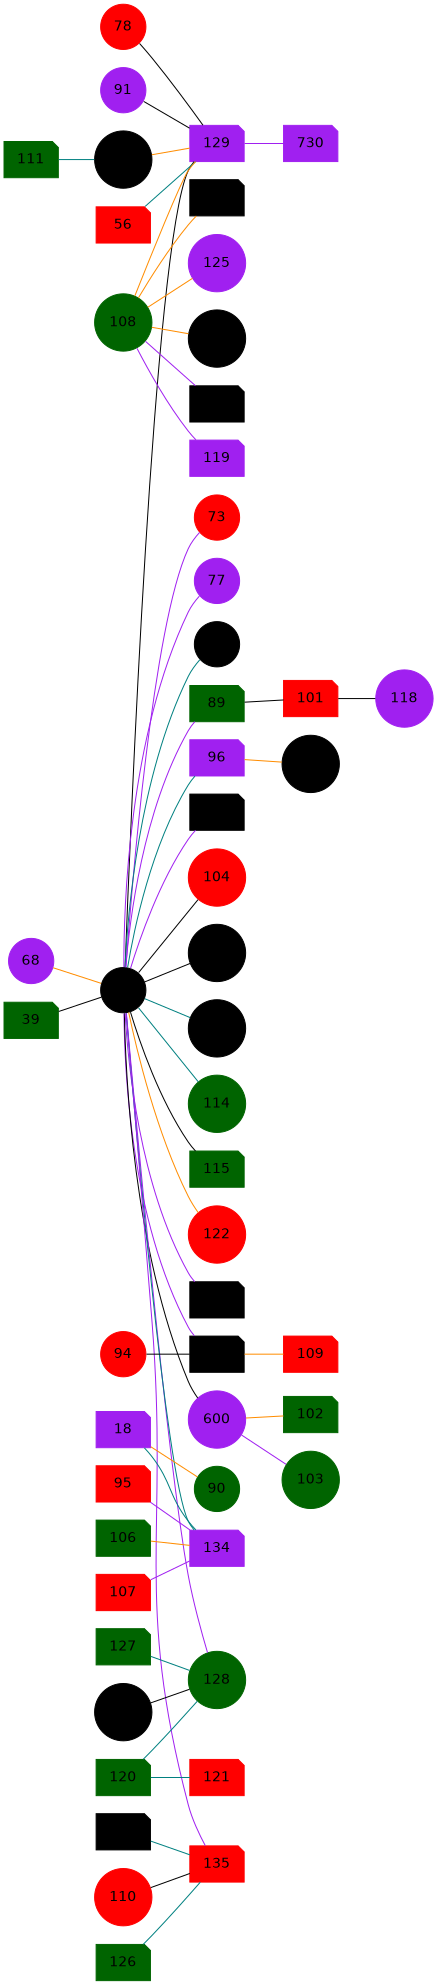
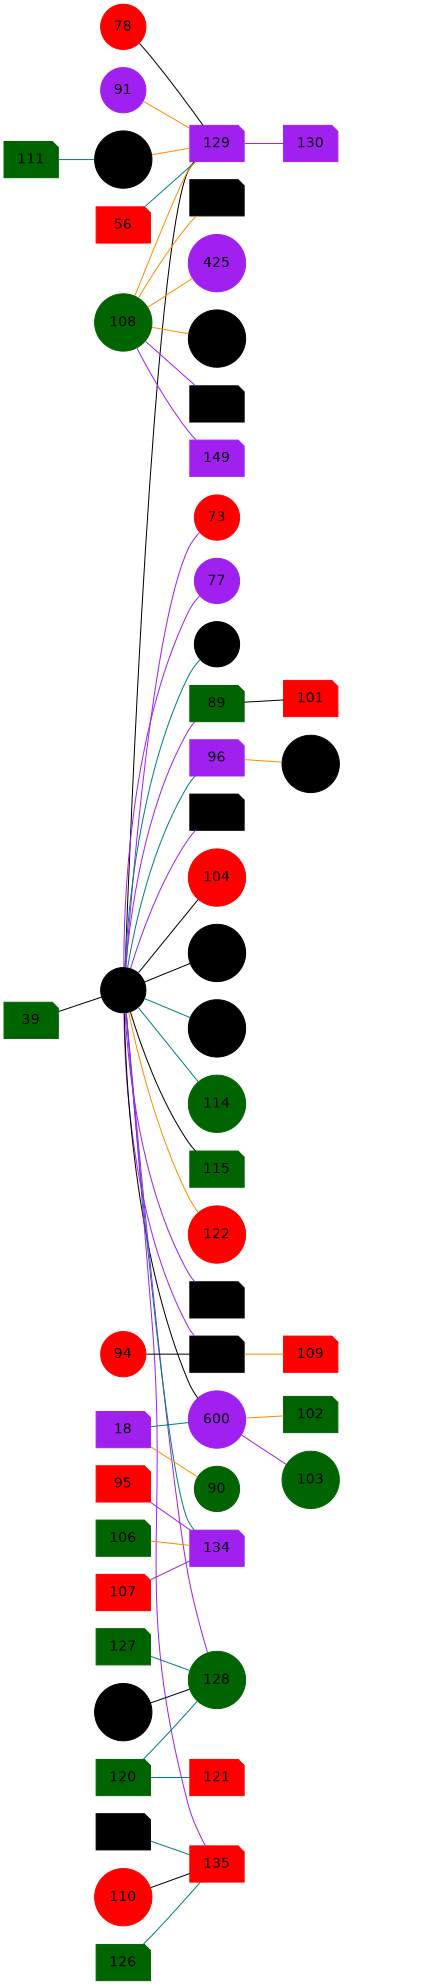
edge "91" -- "129": color black -> darkorange
node "730": label "730" -> "130"
node "125": label "125" -> "425"
node "119": label "119" -> "149"
node "118": removed
node "68": removed
edge "18" -- "134": now "18" -- "600"
